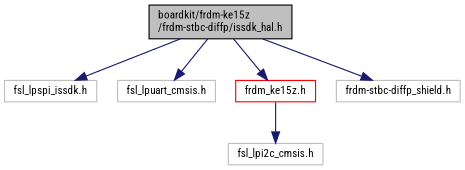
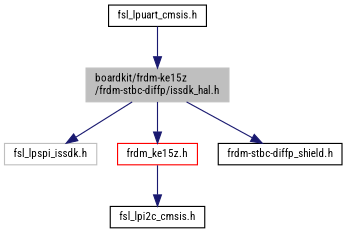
node "boardkit/frdm-ke15z /frdm-stbc-diffp/issdk_hal.h": color black -> grey75
edge "boardkit/frdm-ke15z /frdm-stbc-diffp/issdk_hal.h" -> "fsl_lpuart_cmsis.h": reversed
node "fsl_lpuart_cmsis.h": color grey75 -> black
node "frdm-stbc-diffp_shield.h": color grey75 -> black
node "fsl_lpi2c_cmsis.h": color grey75 -> black
